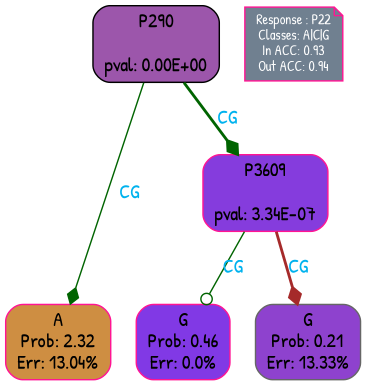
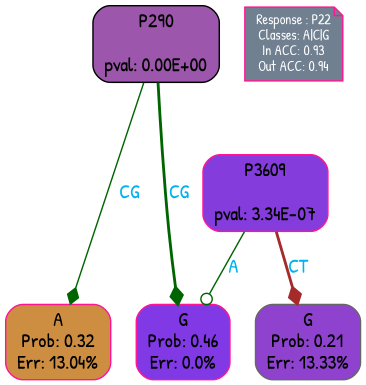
edge "P290 pval: 0.00E+00" -> "P3609 pval: 3.34E-07": now "P290 pval: 0.00E+00" -> "G Prob: 0.46 Err: 0.0%"
edge "P3609 pval: 3.34E-07" -> "G Prob: 0.46 Err: 0.0%": label "CG" -> "A"
edge "P3609 pval: 3.34E-07" -> "G Prob: 0.21 Err: 13.33%": label "CG" -> "CT"
node "A Prob: 2.32 Err: 13.04%": label "A Prob: 2.32 Err: 13.04%" -> "A Prob: 0.32 Err: 13.04%"
